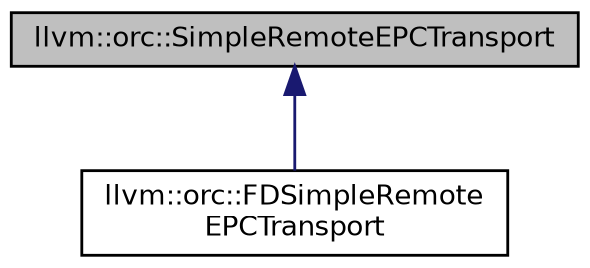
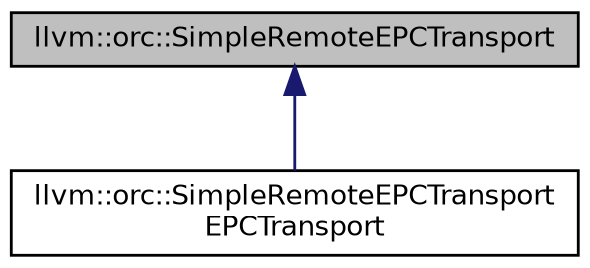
node "llvm::orc::FDSimpleRemote EPCTransport": label "llvm::orc::FDSimpleRemote EPCTransport" -> "llvm::orc::SimpleRemoteEPCTransport EPCTransport"
